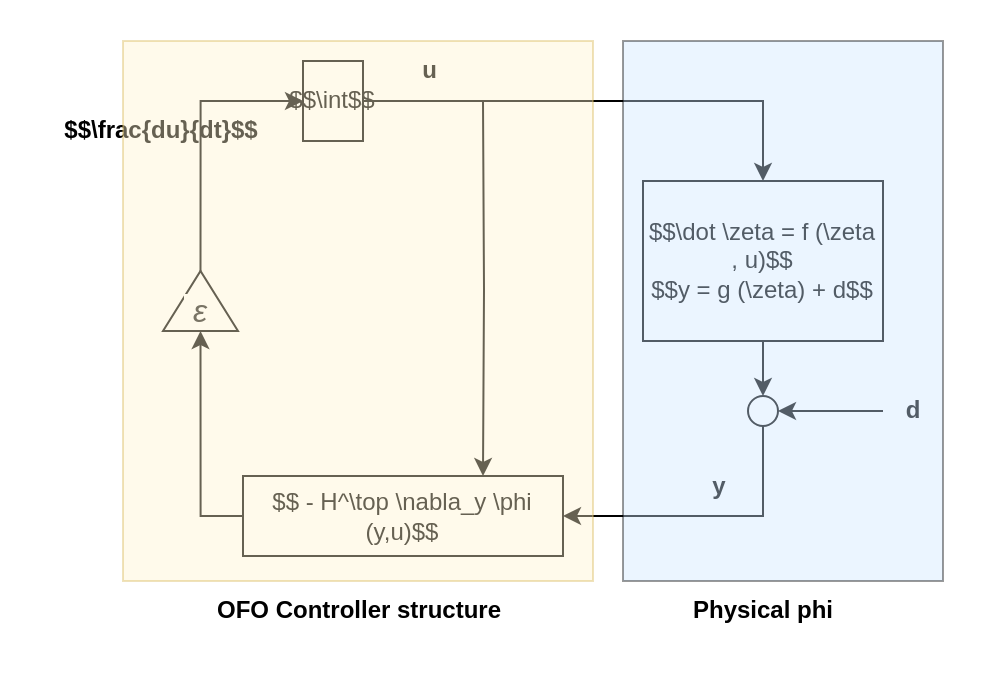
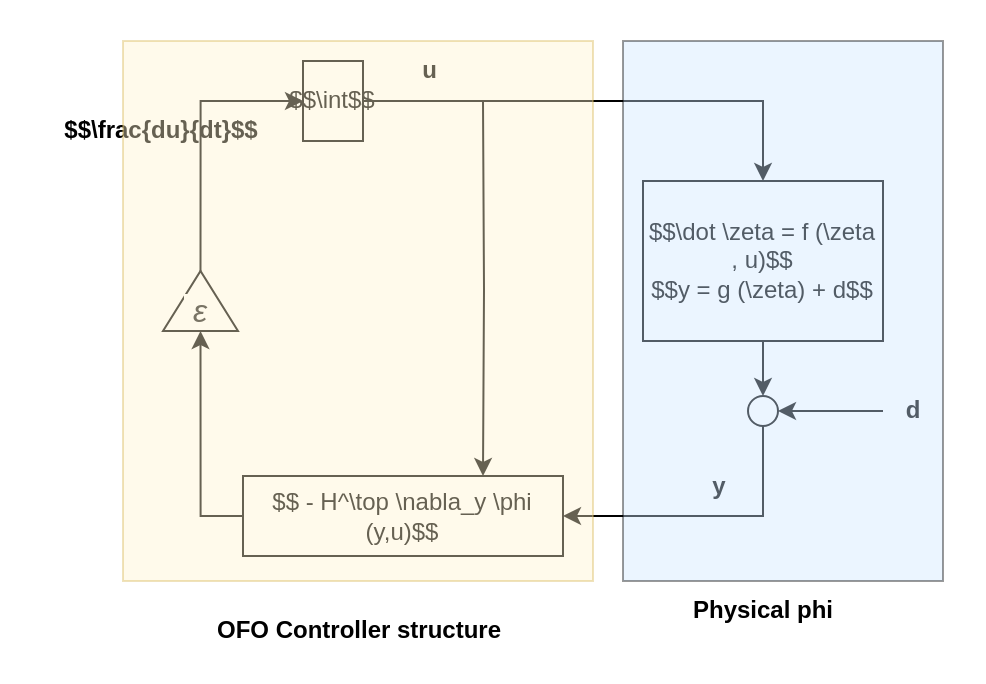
node "OFO Controller structure": moved (358, 611) -> (358, 631)
